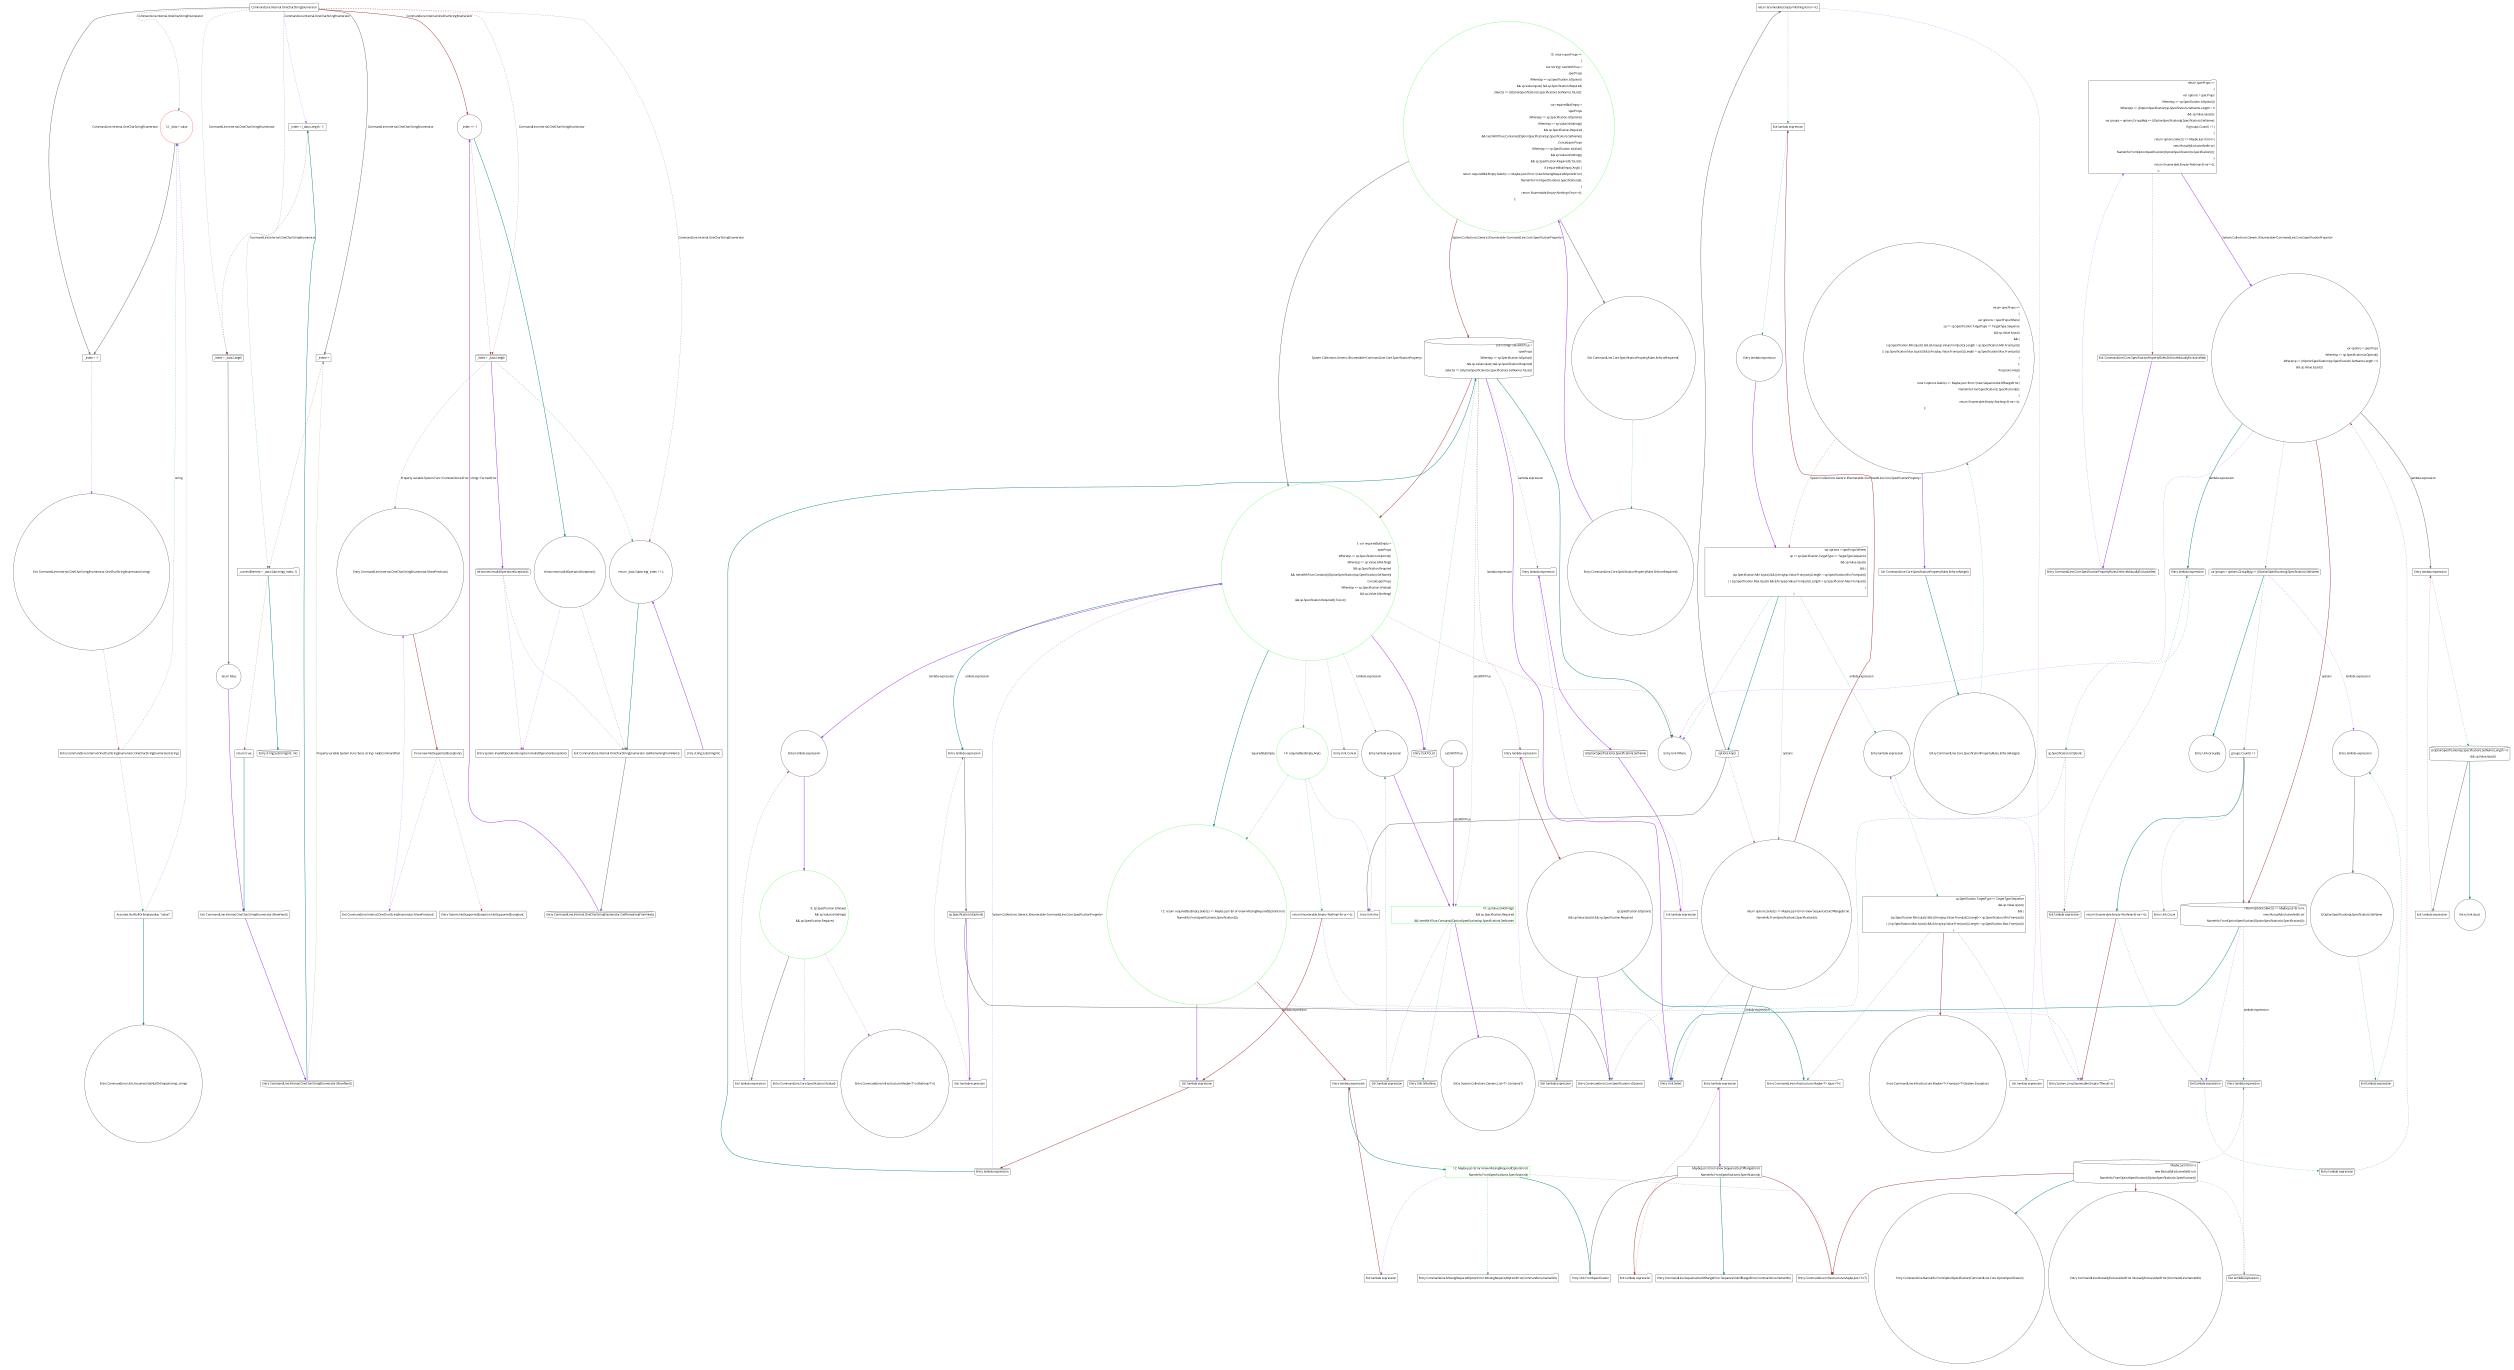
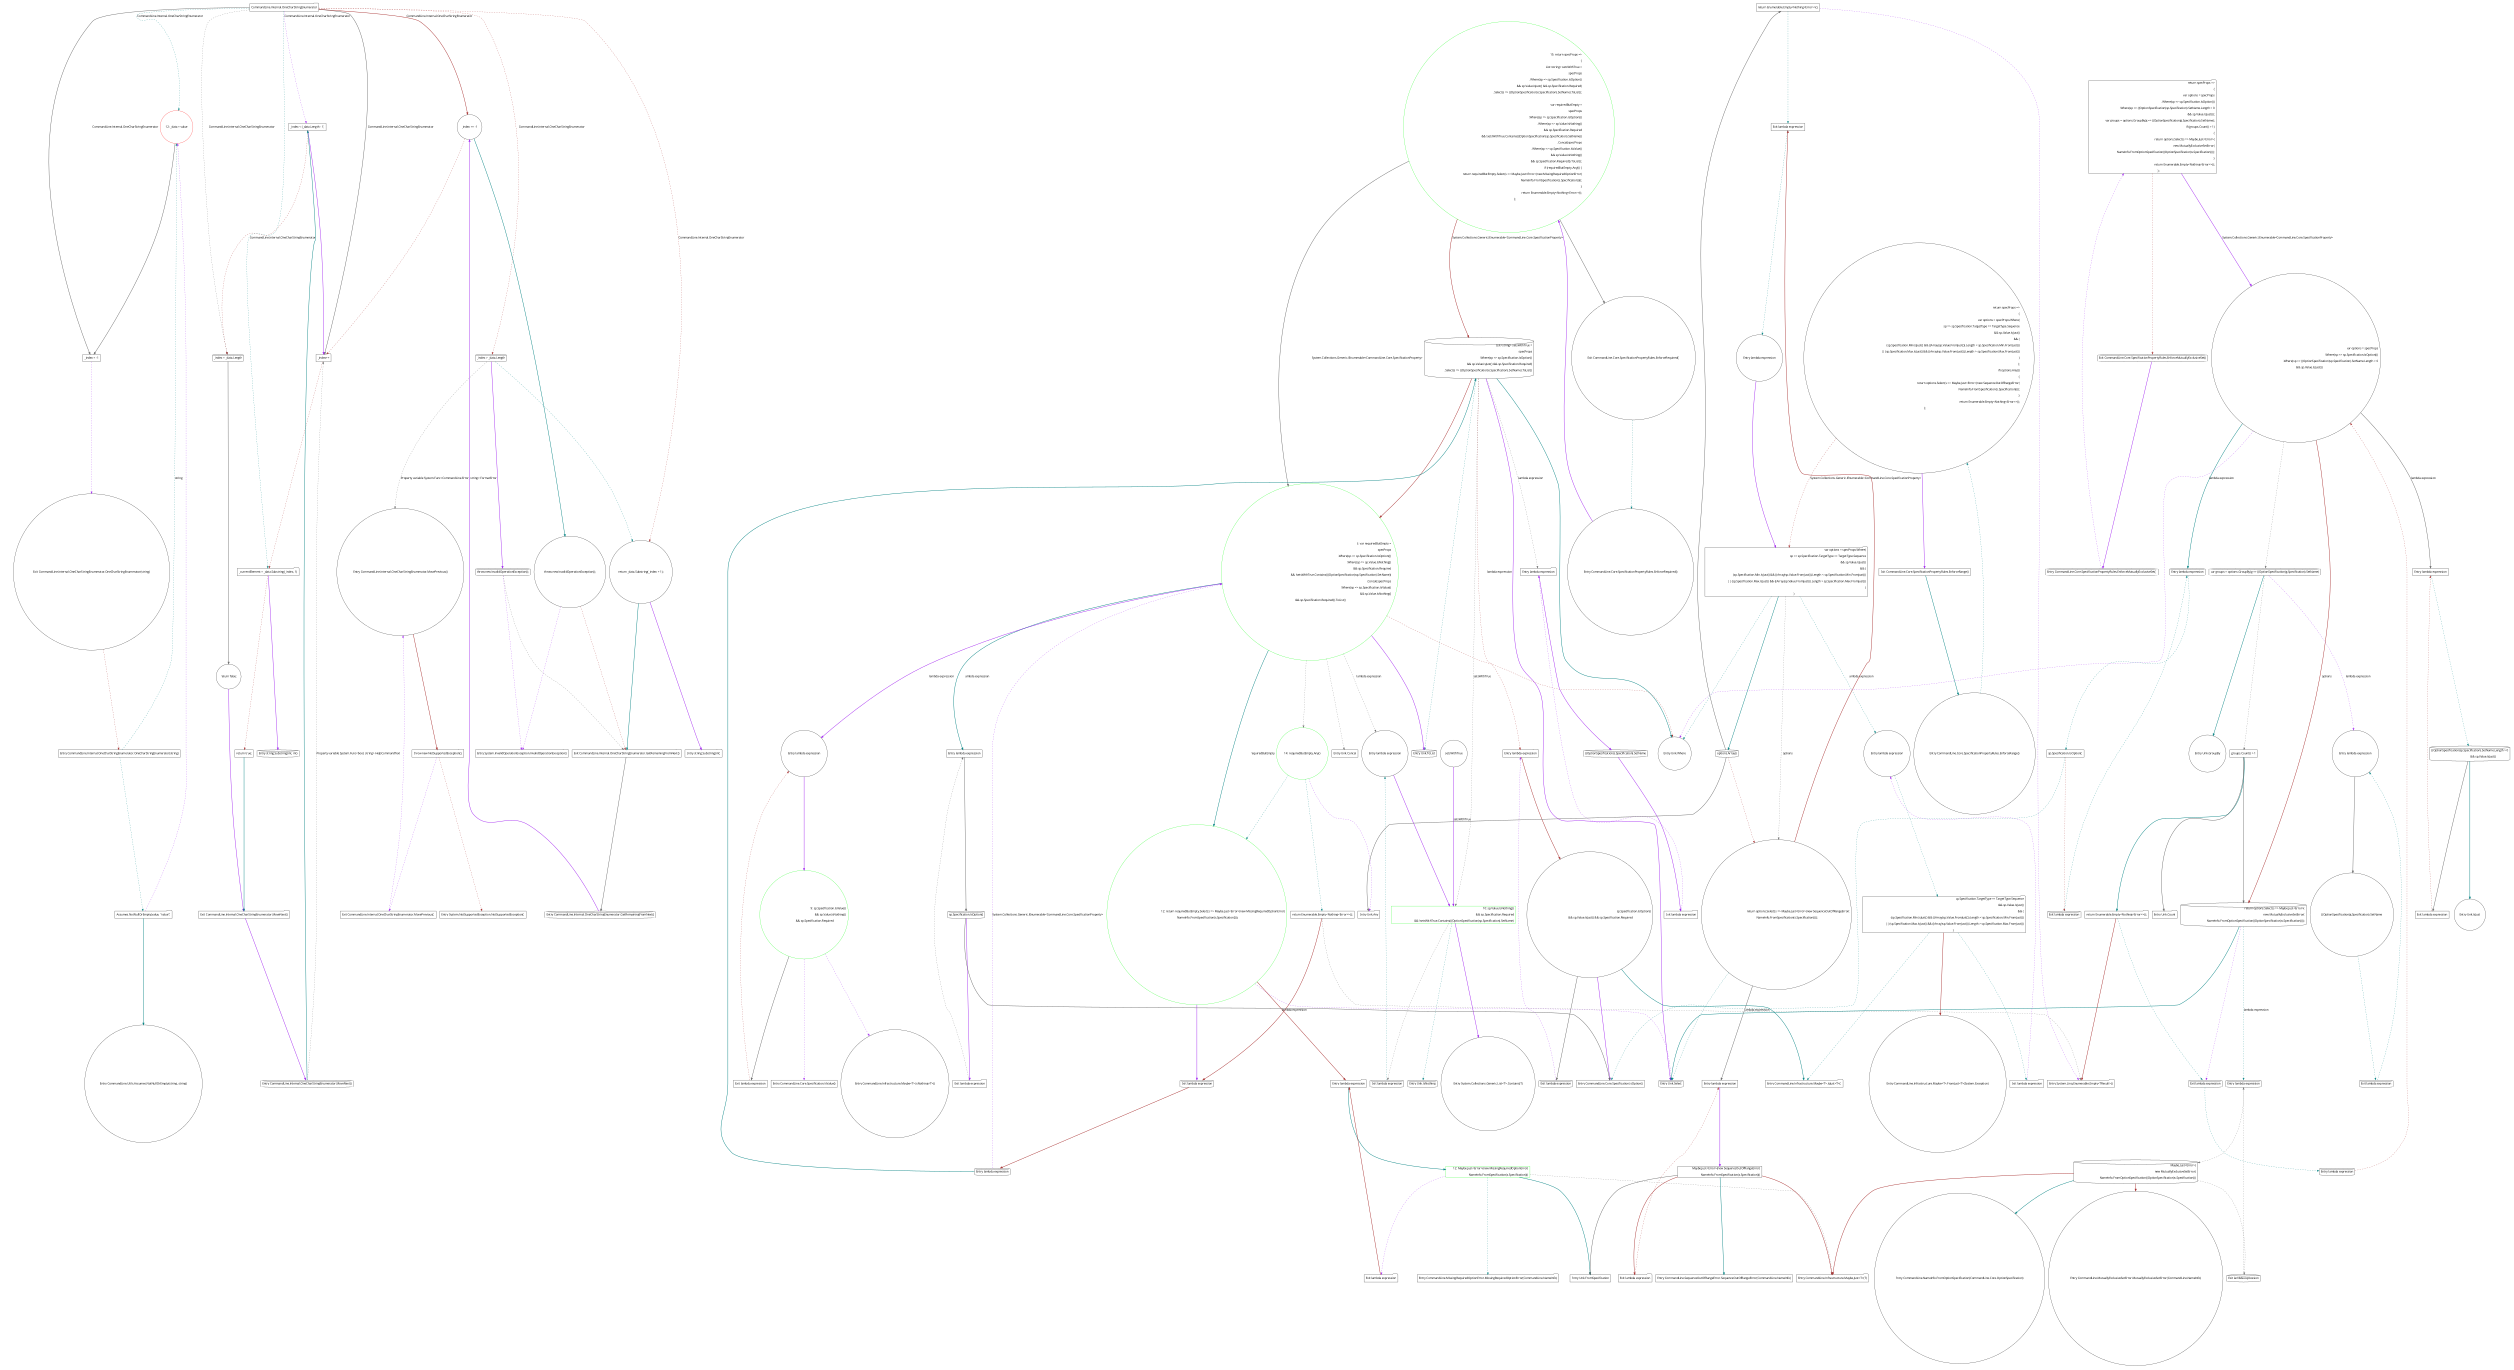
edge "_index < (_data.Length - 1)" -> "_index++": added
edge "_index == -1" -> "_index > _data.Length": now "_index == -1" -> "_index++"
edge "_currentElement = _data.Substring(_index, 1)" -> "Entry string.Substring(int, int)": color teal -> purple
edge "Entry string.Substring(int)" -> "return _data.Substring(_index + 1);": reversed
node "options.Any()": label "options.Any()" -> "options.Array()"
edge "groups.Count() > 1" -> "Entry Unk.Count": style dashed -> bold
